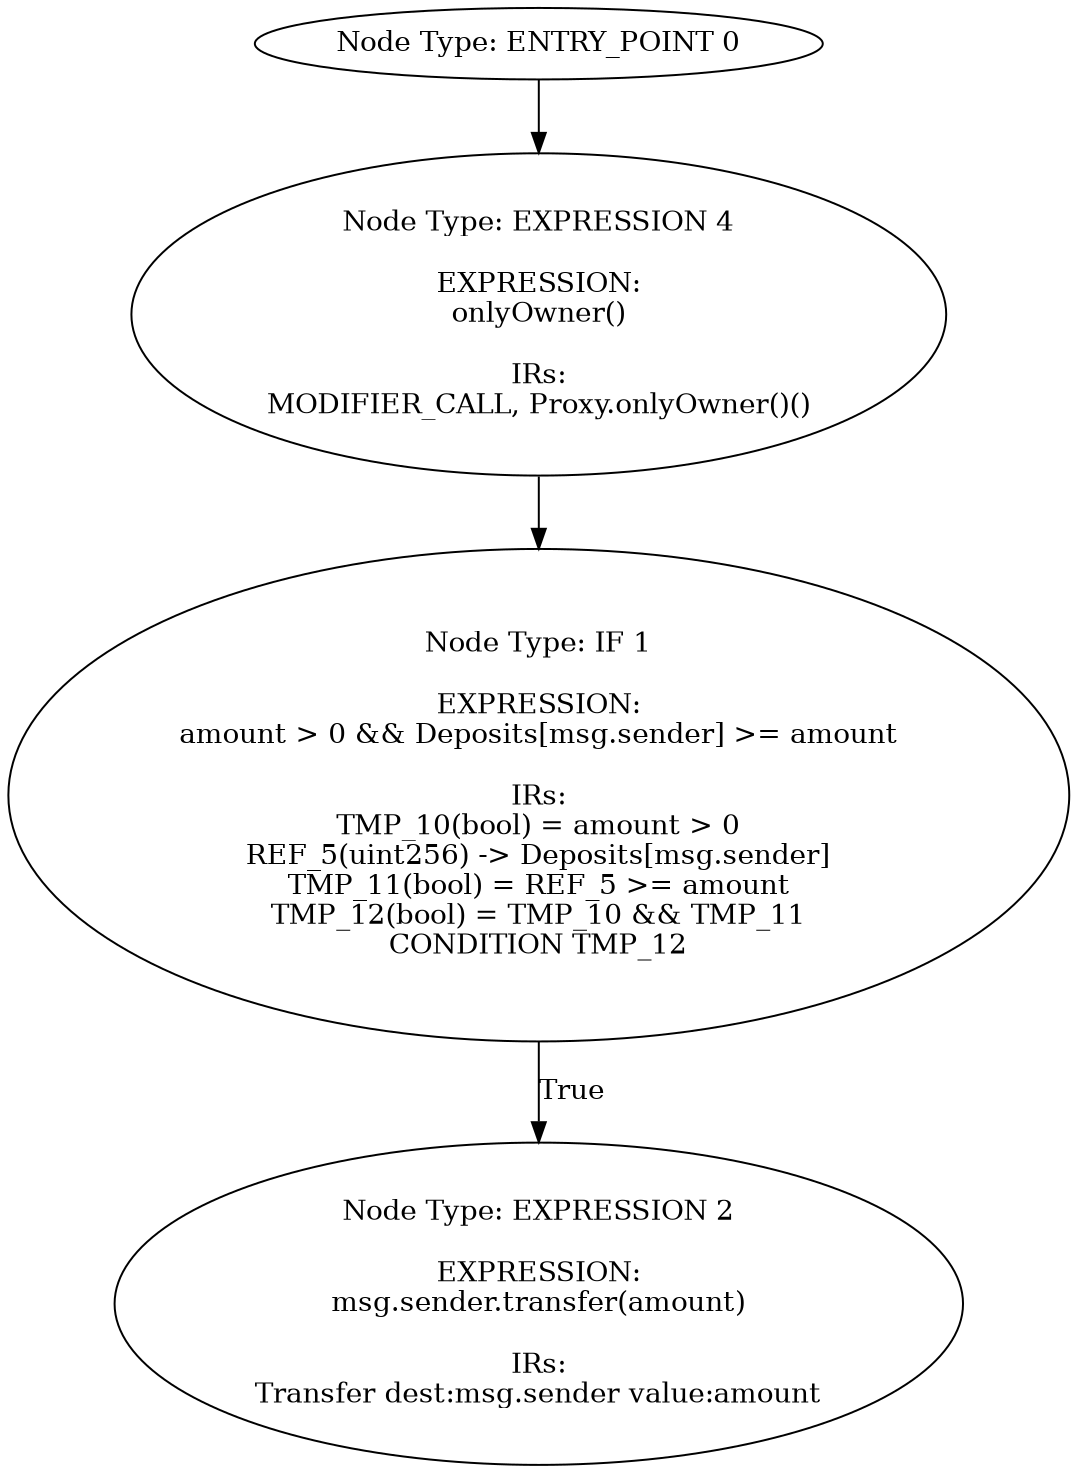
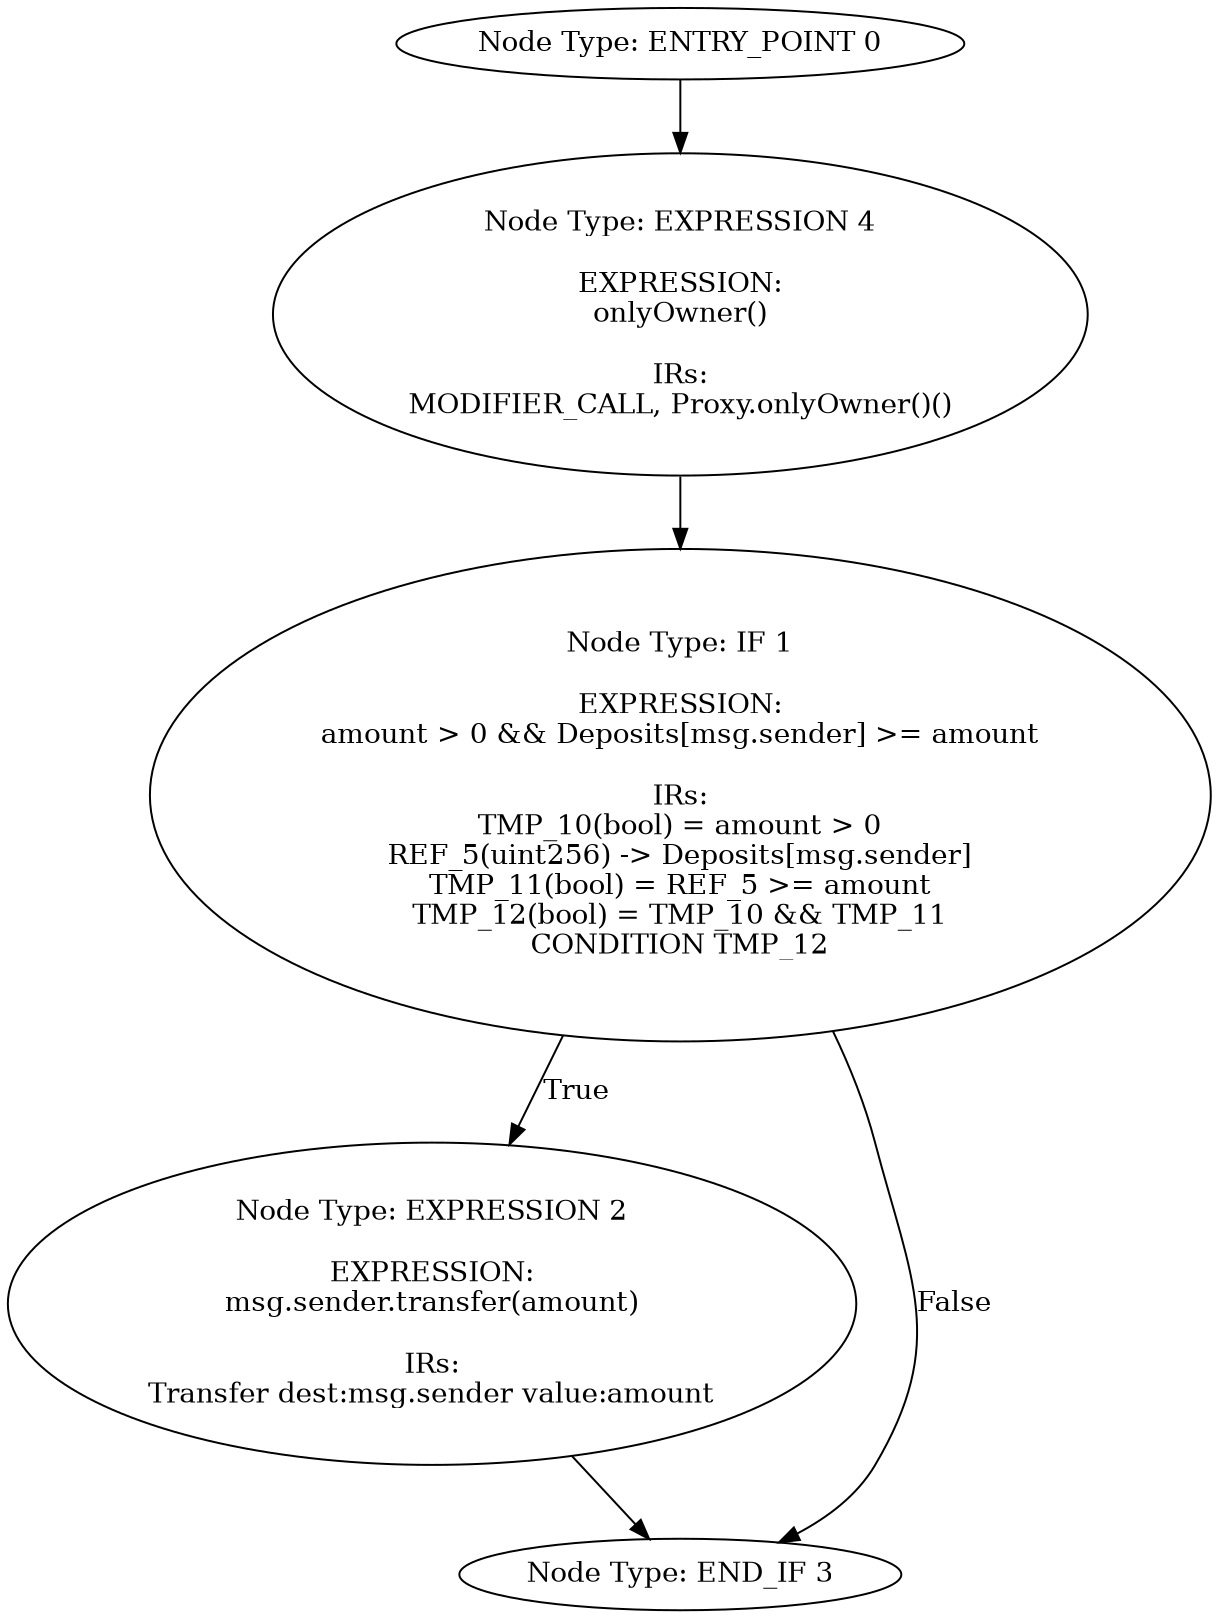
node "Node Type: END_IF 3": added
